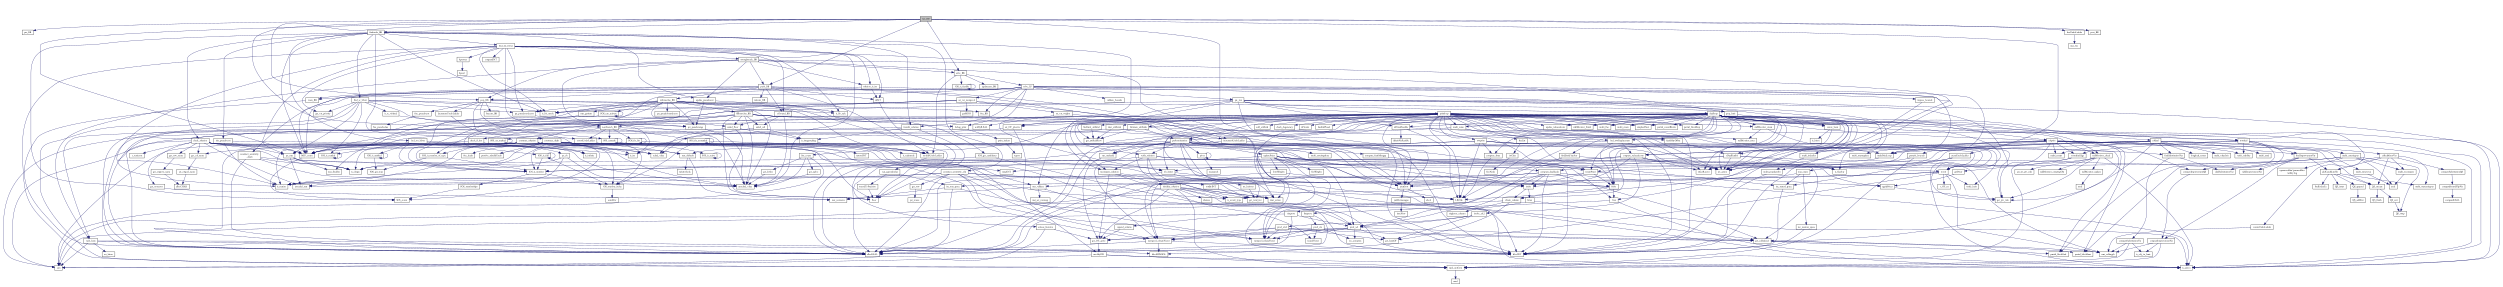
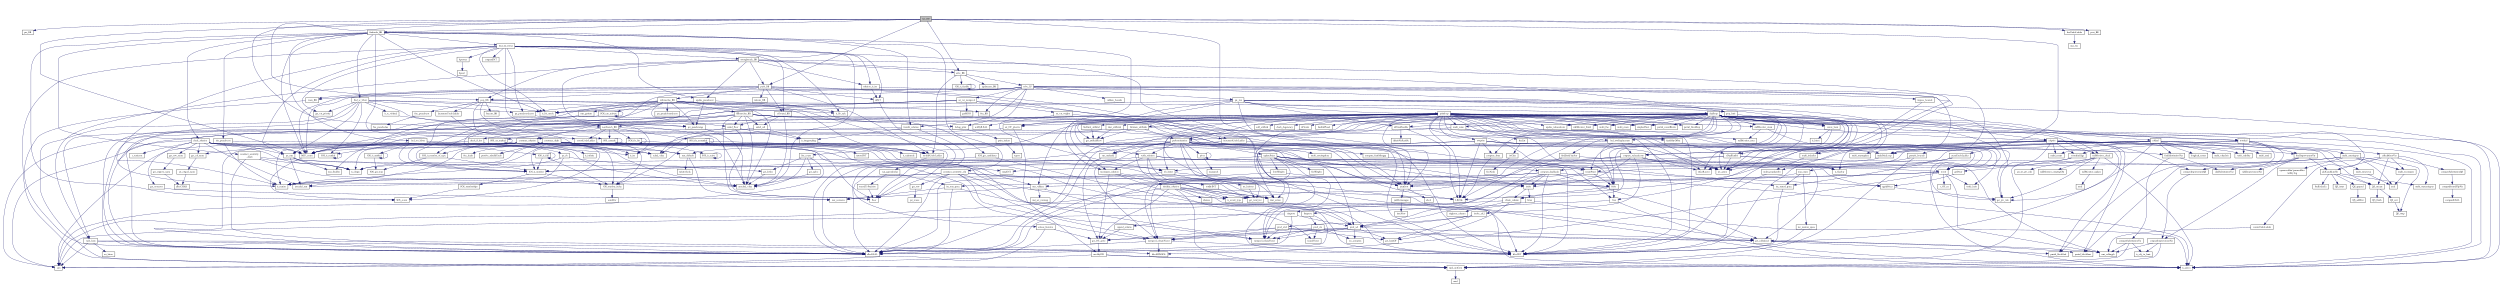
edge "solution_is_int" -> "construct_sensitivity _duals": now "findnode_BB" -> "construct_sensitivity _duals"
edge "check_solution" -> "is_infinite": removed
edge "colprim" -> "set_action": now "colprim" -> "multi_indexSet"
edge "get_rh" -> "unscaled_value": now "get_rh" -> "get_lowbo"
